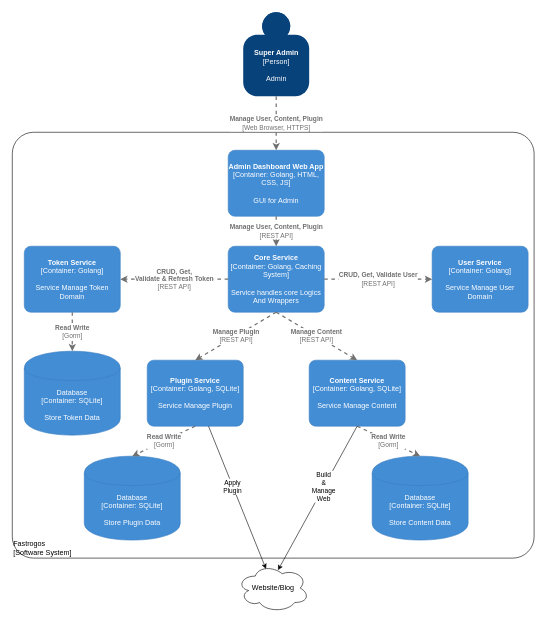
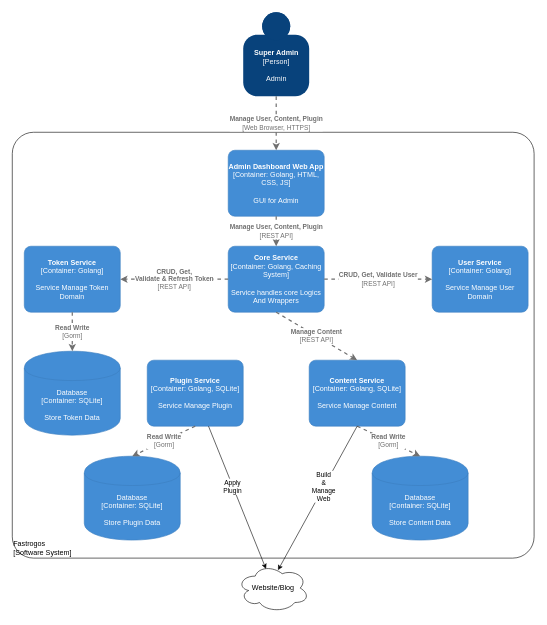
edge "Core Service [Container: Golang, Caching System] Service handles core Logics And Wrappers" -> "Plugin Service [Container: Golang, SQLite] Service Manage Plugin": removed, label "Manage Plugin [REST API]"
